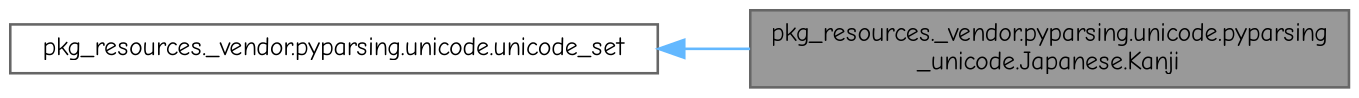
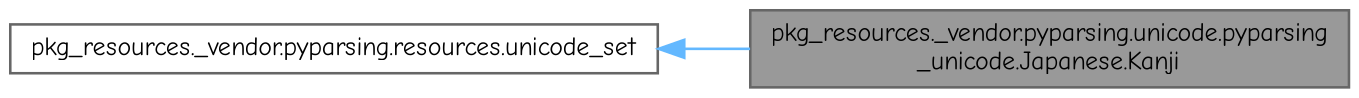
node "pkg_resources._vendor.pyparsing.unicode.unicode_set": label "pkg_resources._vendor.pyparsing.unicode.unicode_set" -> "pkg_resources._vendor.pyparsing.resources.unicode_set"
